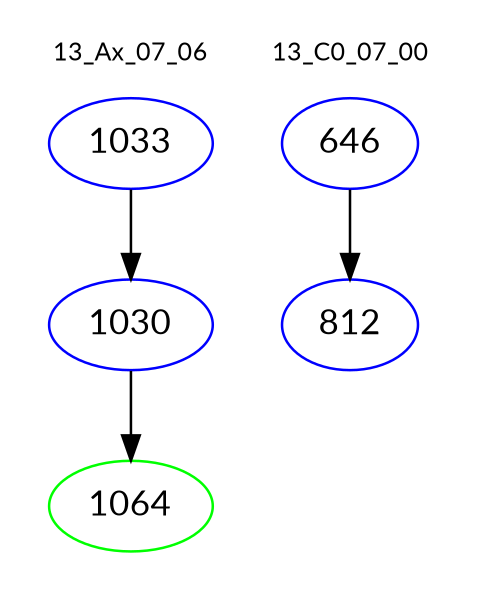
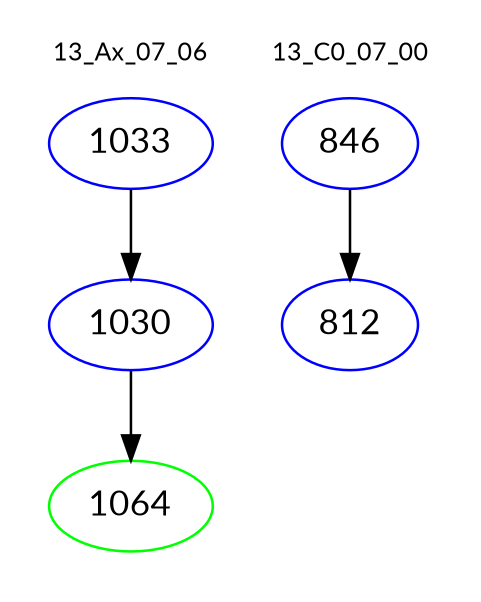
node "646": label "646" -> "846"
